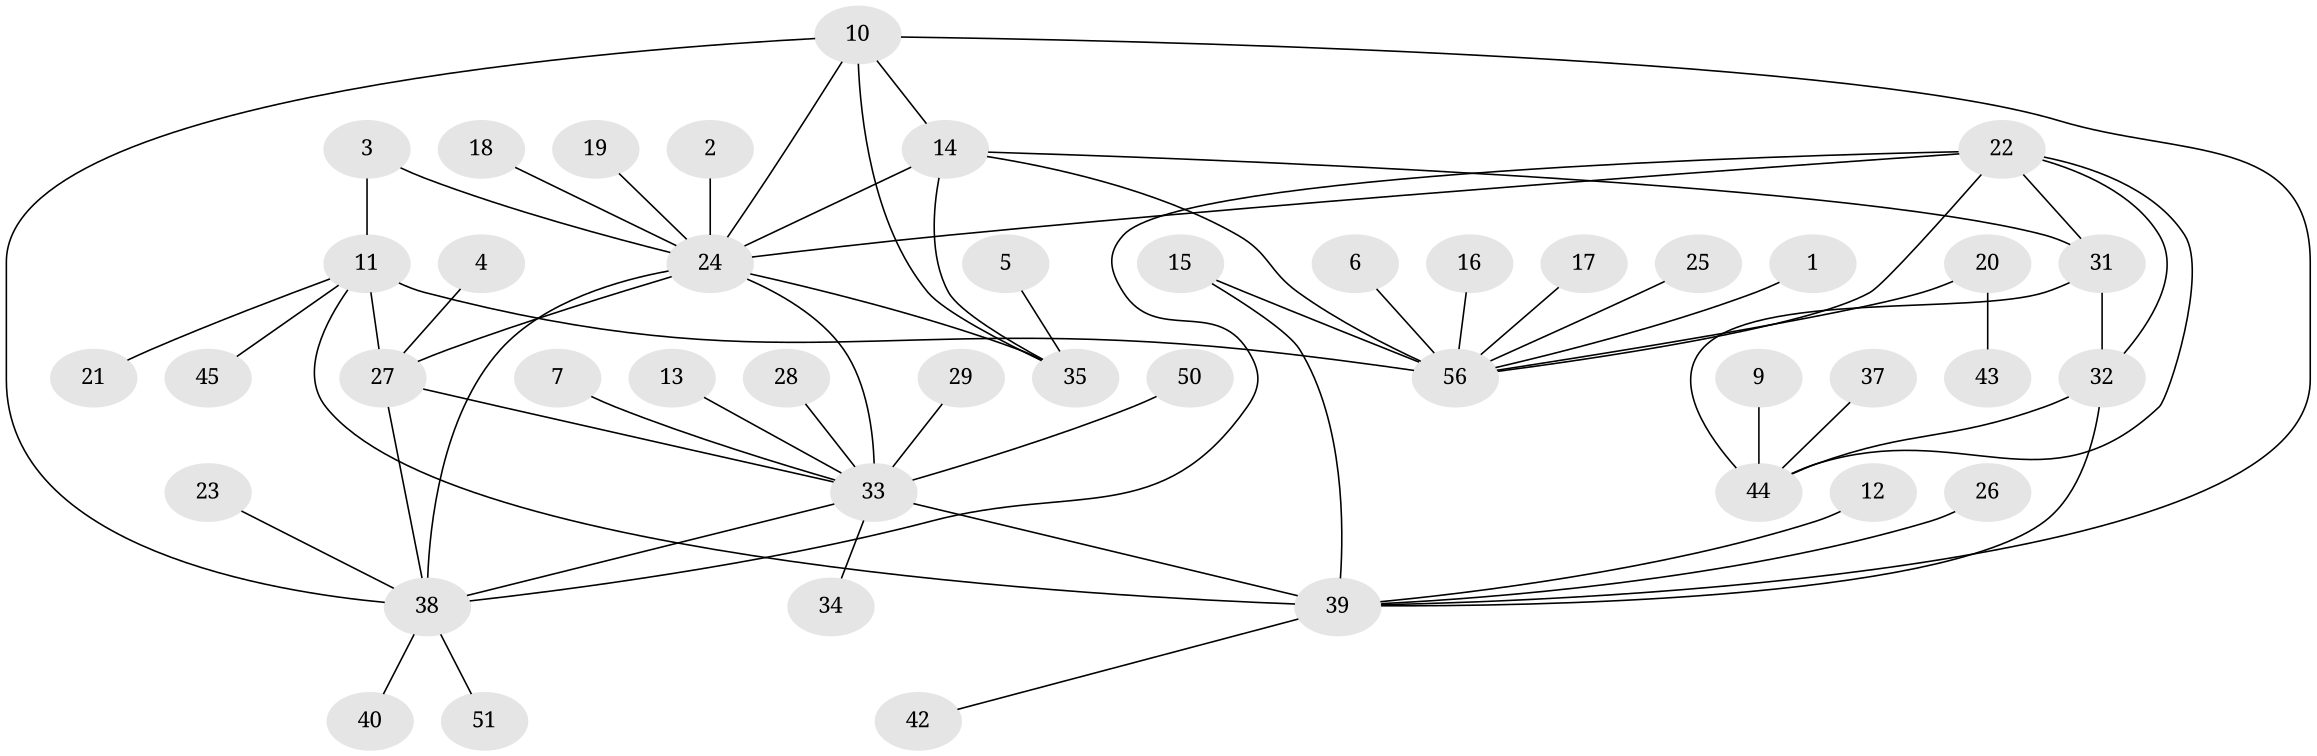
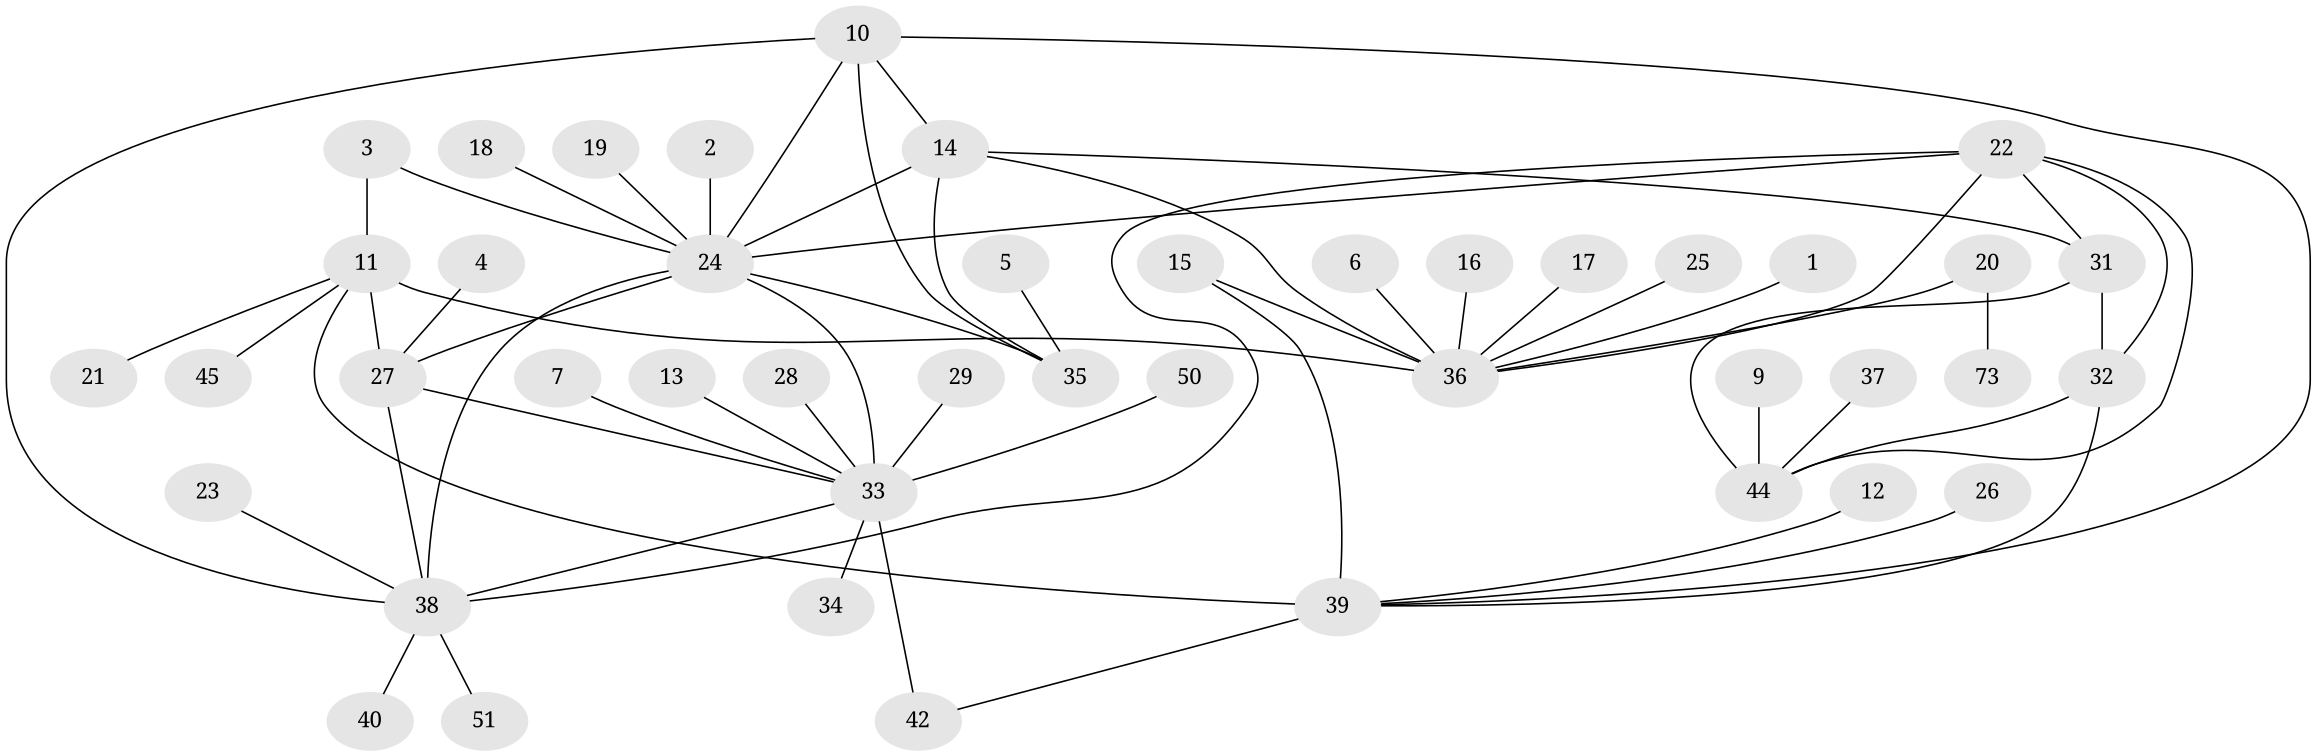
node "56": label "56" -> "36"
node "43": label "43" -> "73"
edge "33" -- "39": now "33" -- "42"
